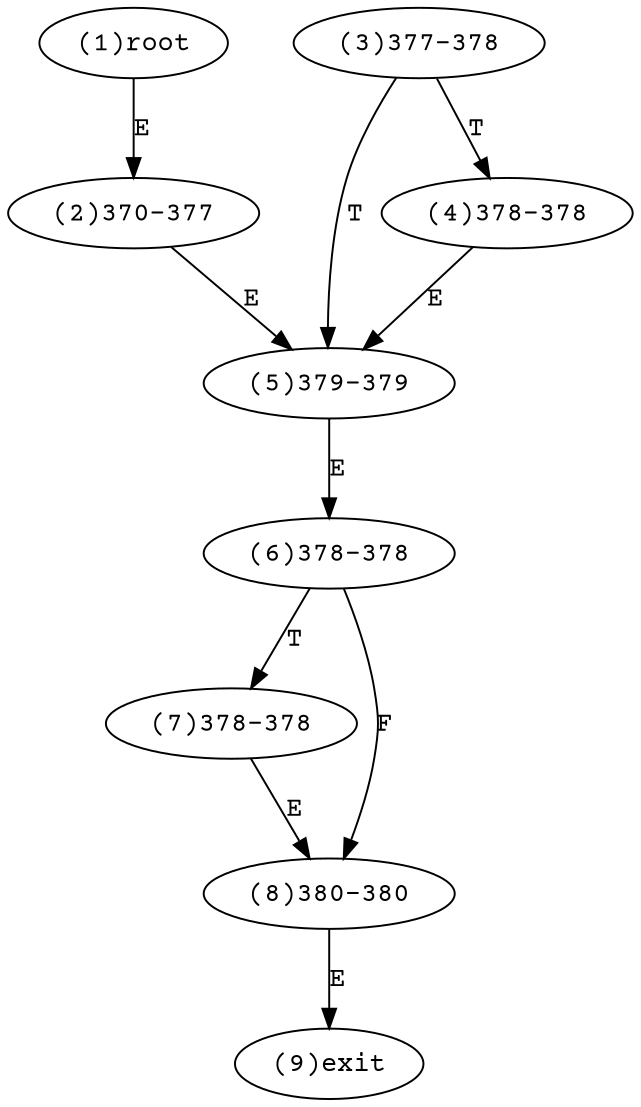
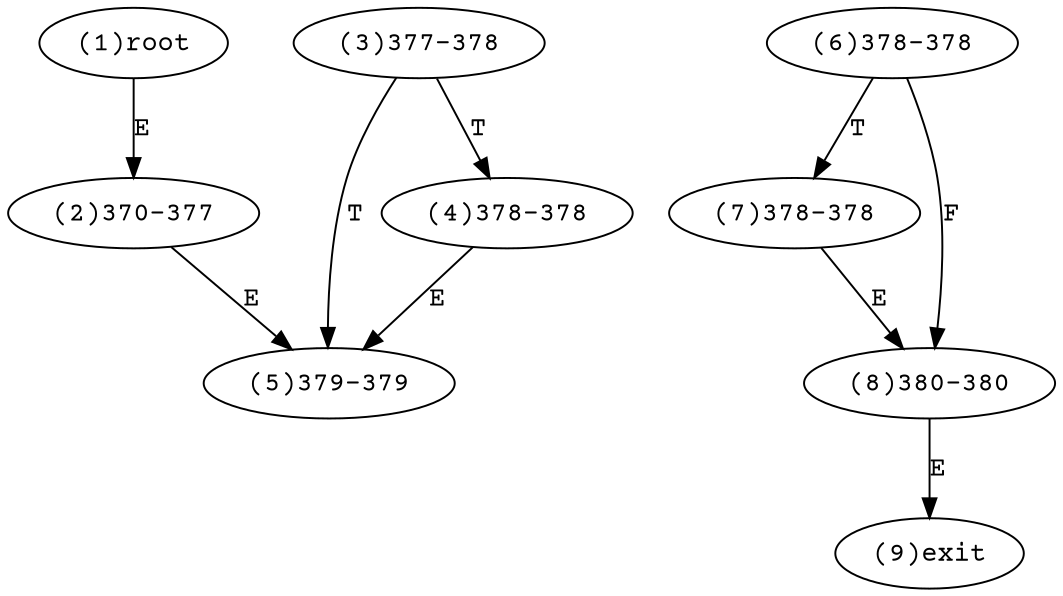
edge "(5)379-379" -> "(6)378-378": removed, label "E"
